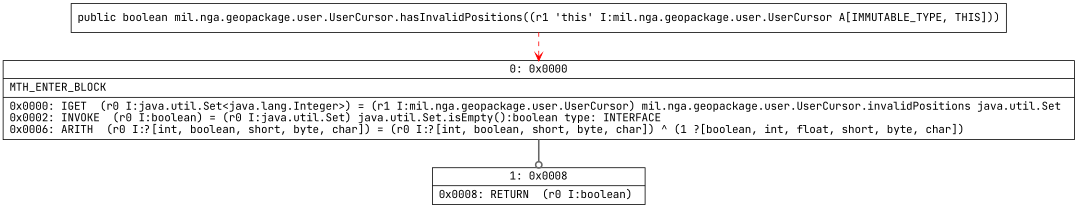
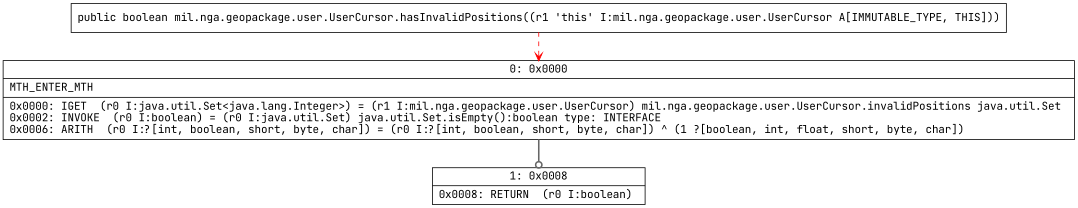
node "0: 0x0000": text "MTH_ENTER_BLOCK" -> "MTH_ENTER_MTH"
